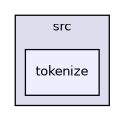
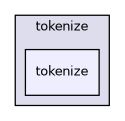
cluster "src": label "src" -> "tokenize"
